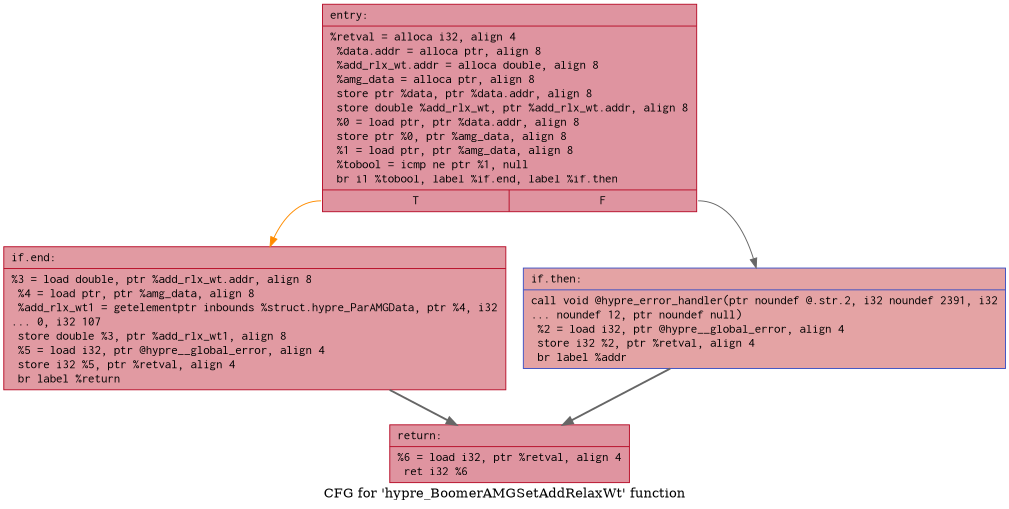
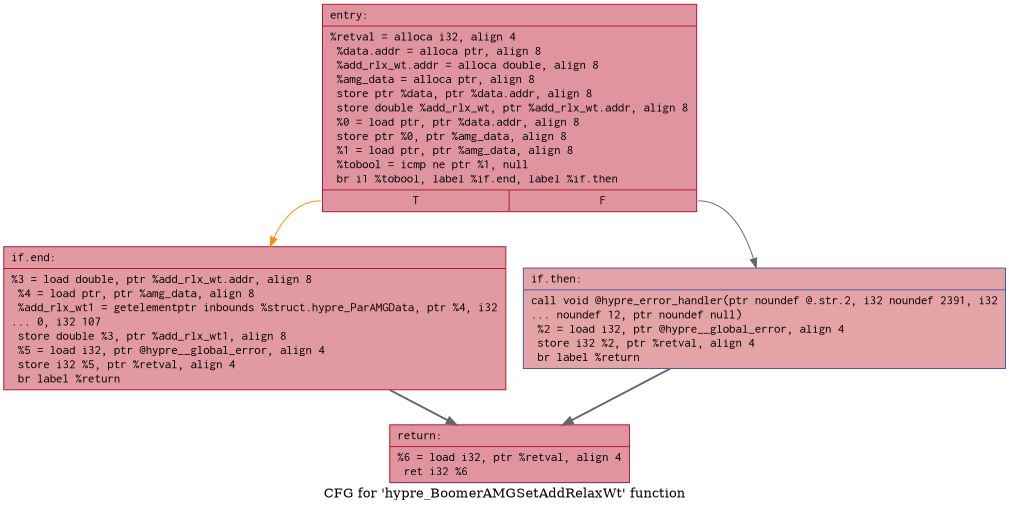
node "if.then:": text "br label %addr" -> "br label %return"
